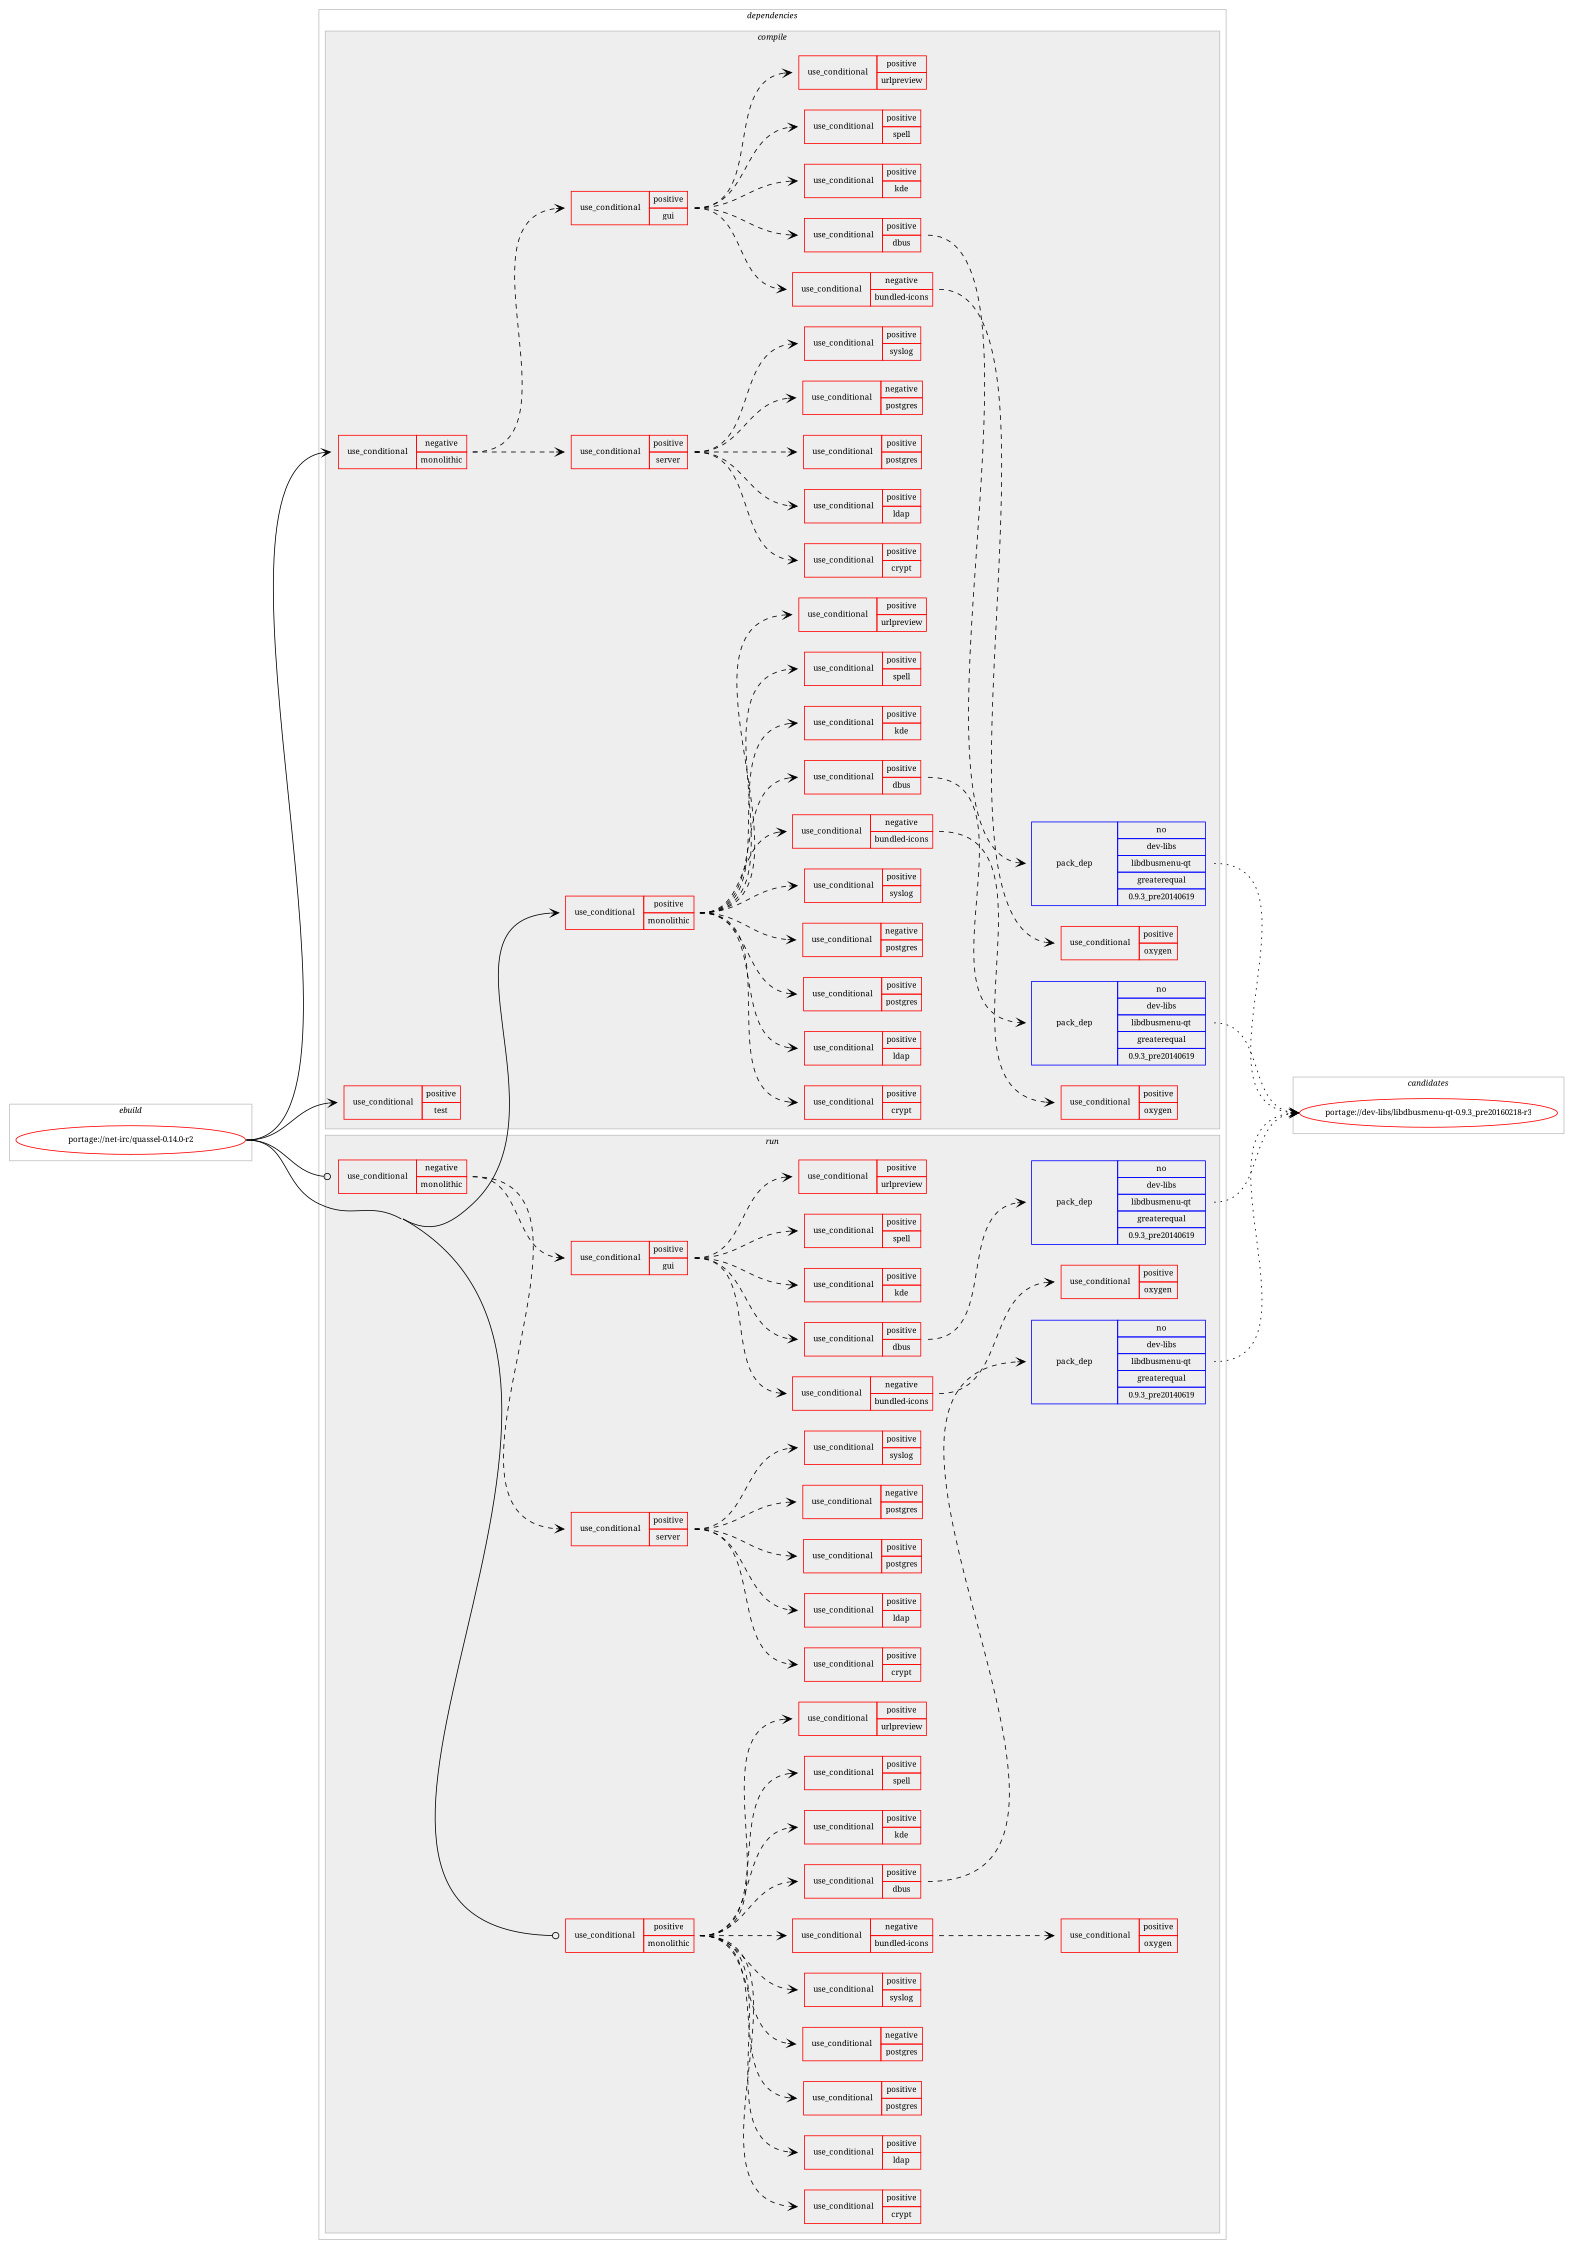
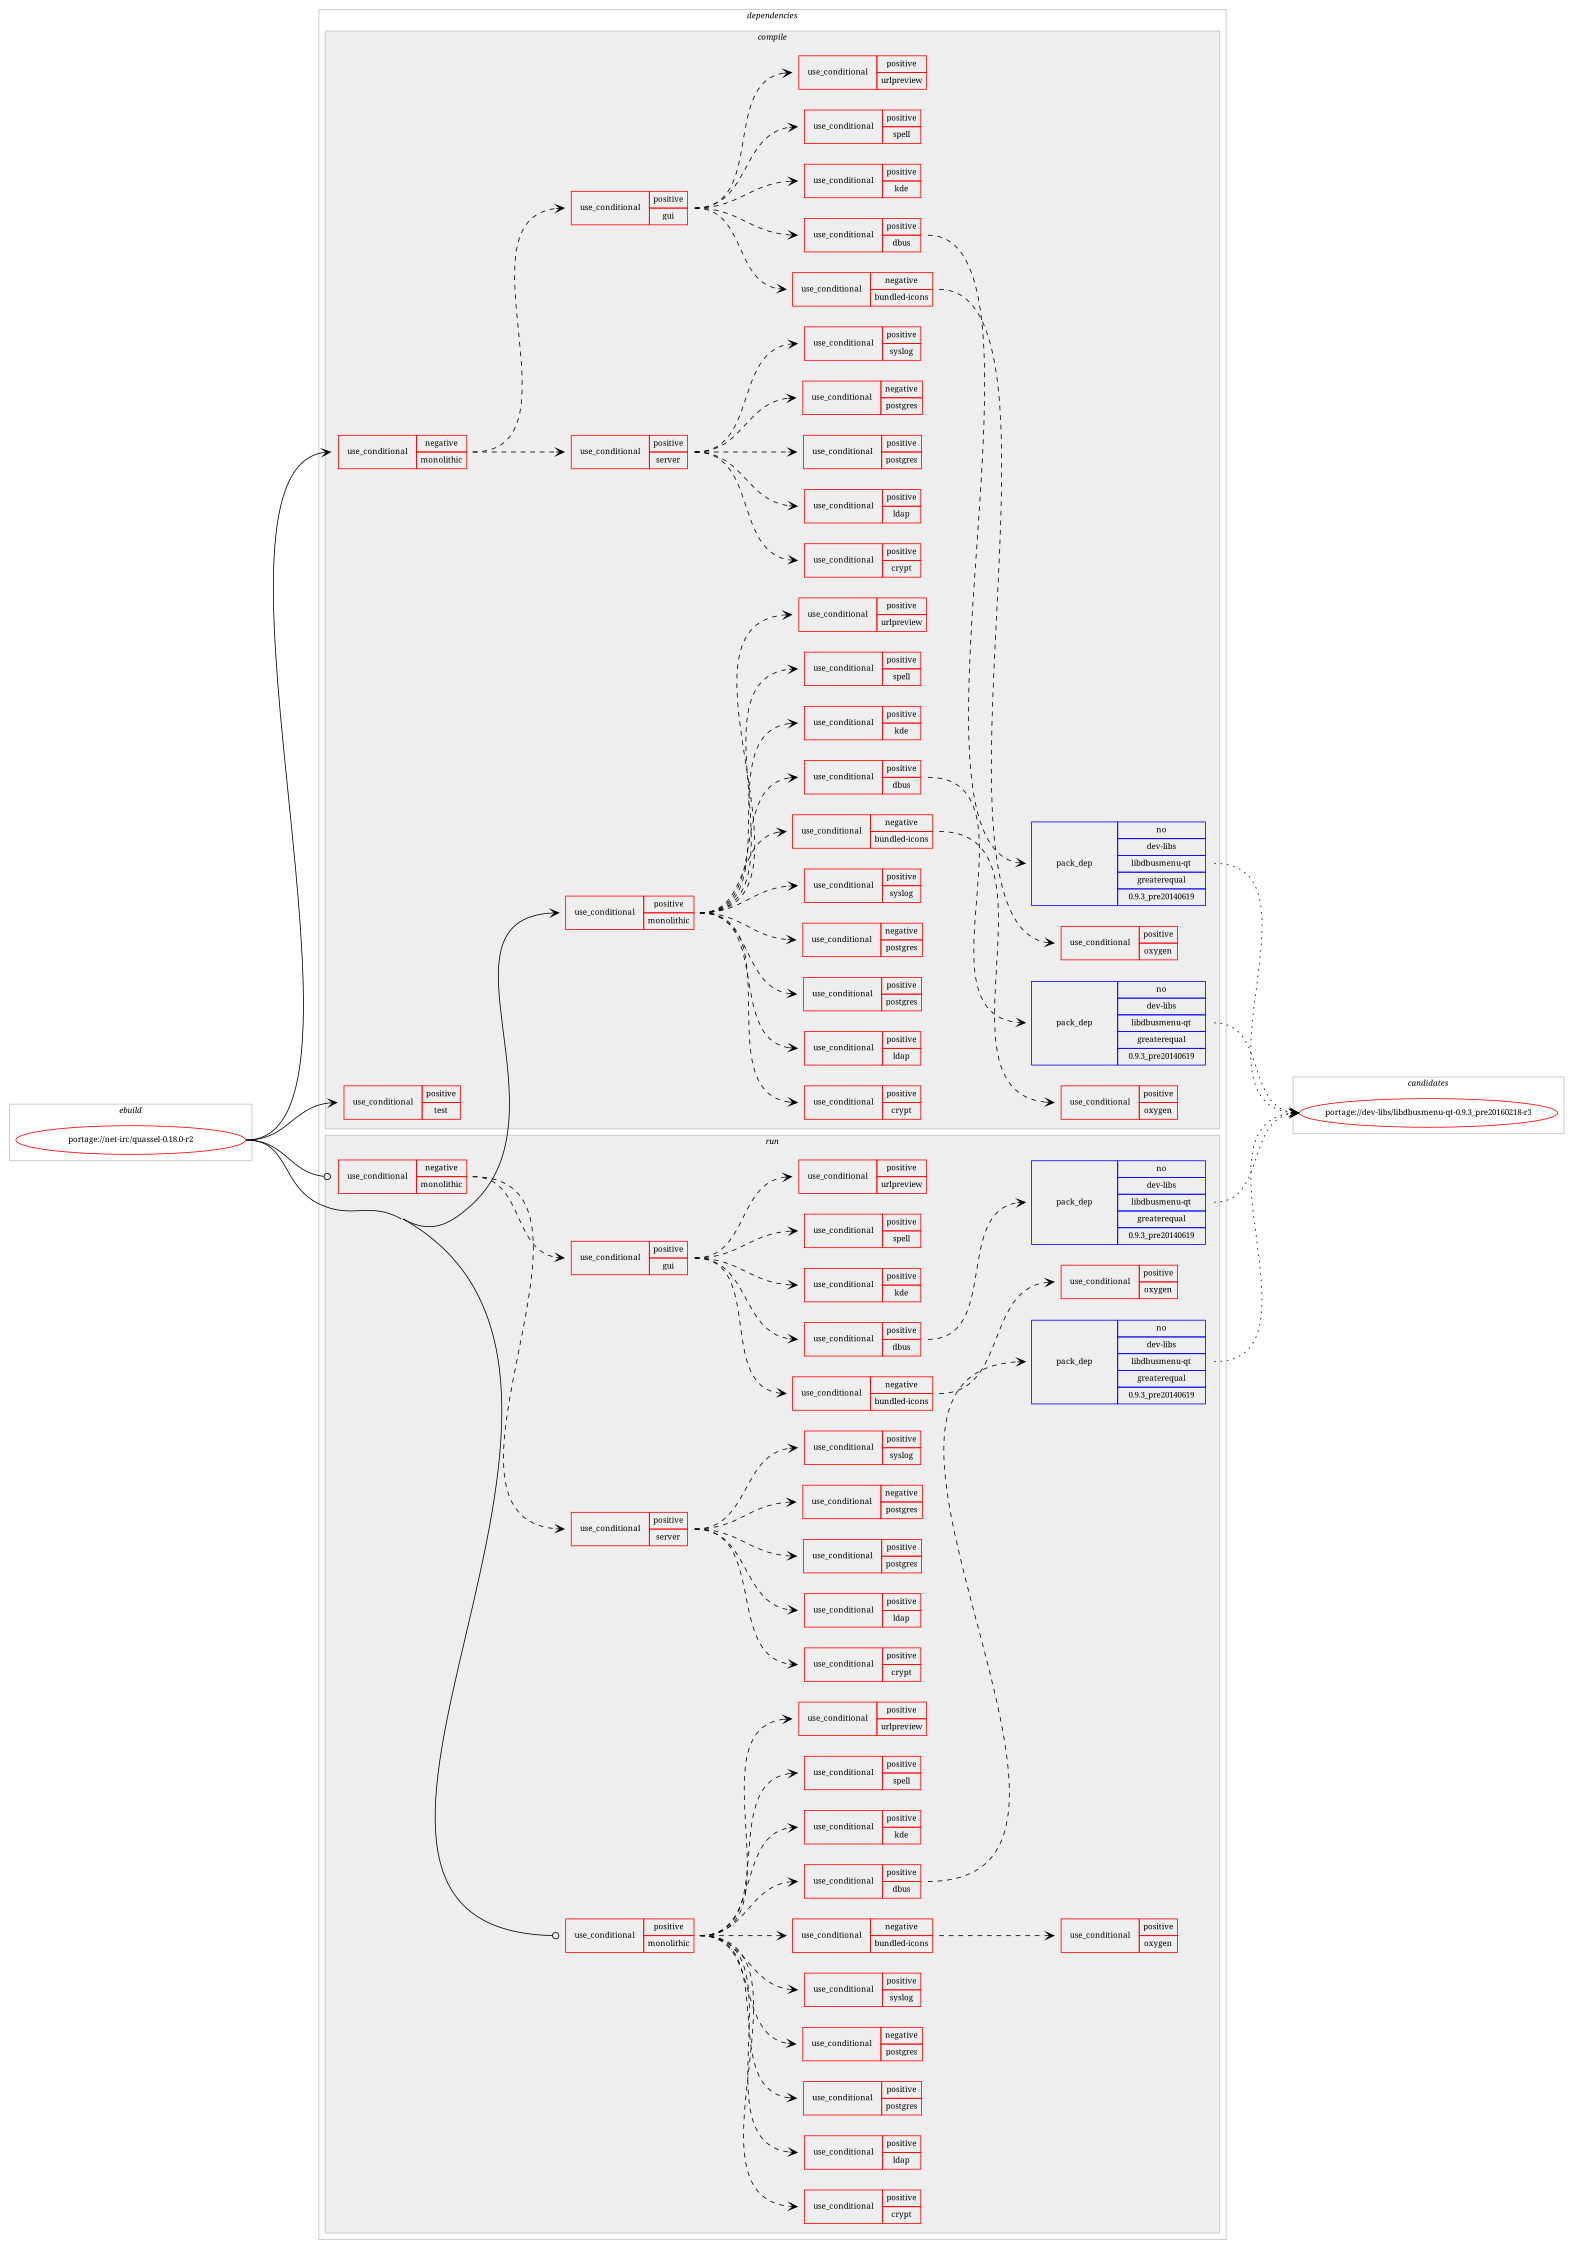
node "portage://net-irc/quassel-0.14.0-r2": label "portage://net-irc/quassel-0.14.0-r2" -> "portage://net-irc/quassel-0.18.0-r2"
